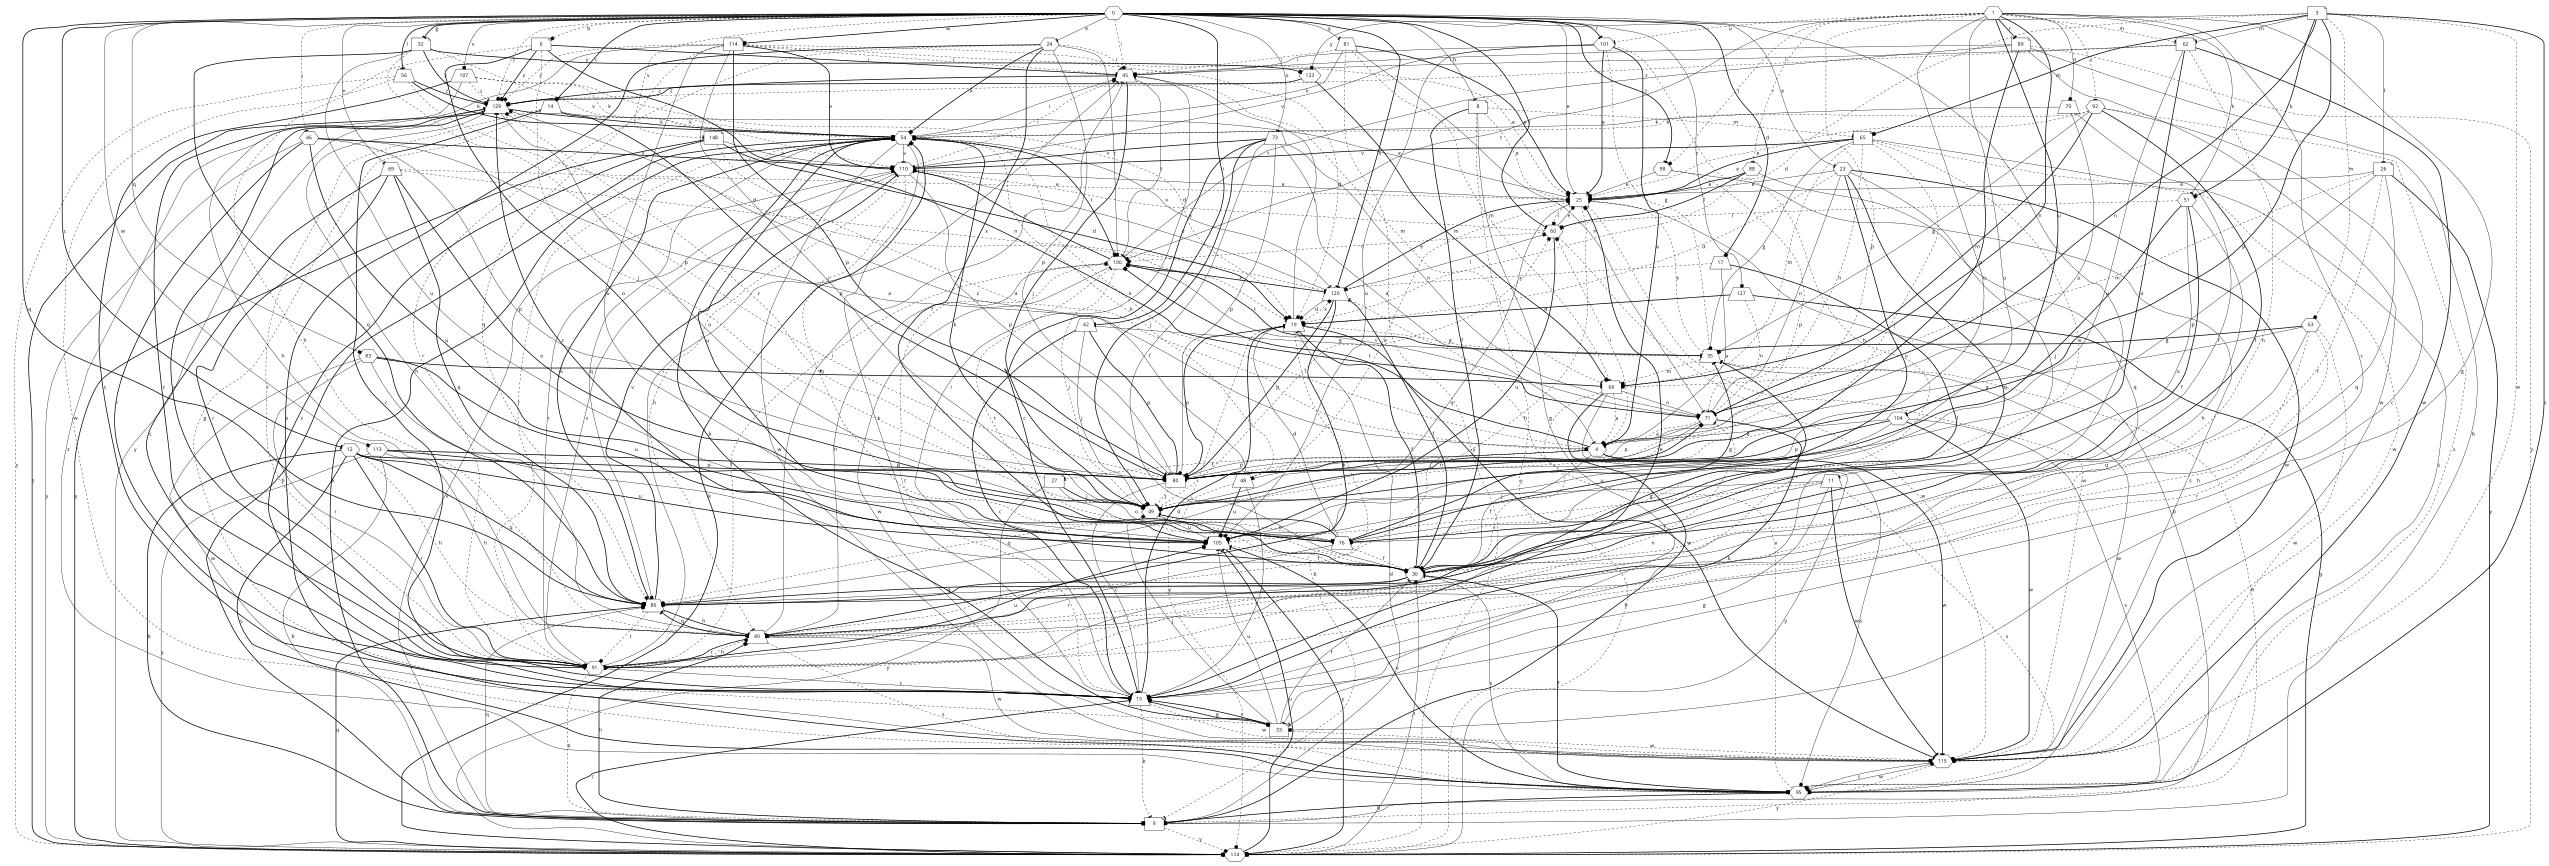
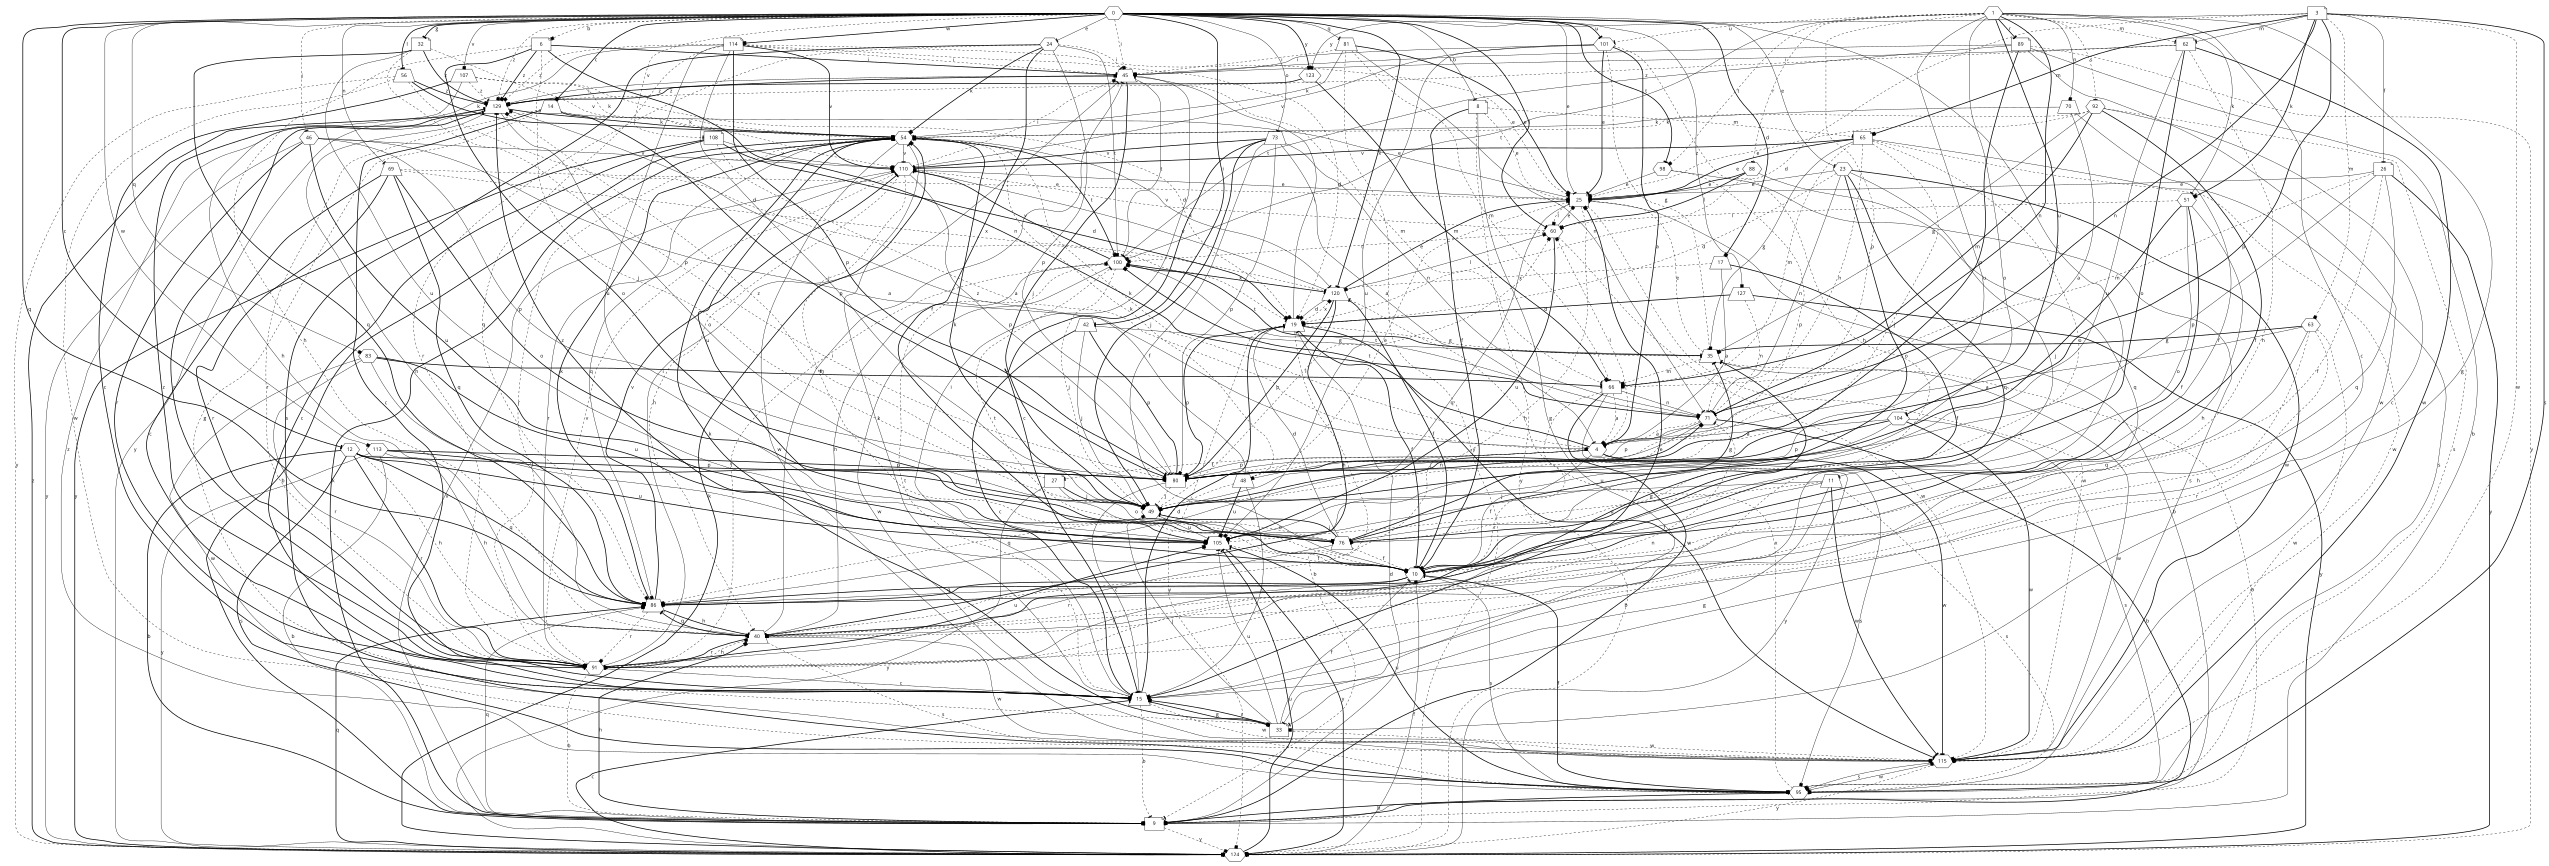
edge "0" -> "101": label "f" -> "u"
edge "32" -> "123": now "0" -> "123"
edge "54" -> "45": now "129" -> "45"
node "148": label "148" -> "108"
edge "46" -> "110": style bold -> solid
edge "91" -> "110": style solid -> dashed
edge "71" -> "15": now "71" -> "9"
node "30": label "30" -> "10"
